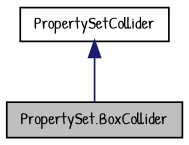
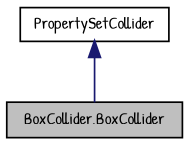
node "PropertySet.BoxCollider": label "PropertySet.BoxCollider" -> "BoxCollider.BoxCollider"
